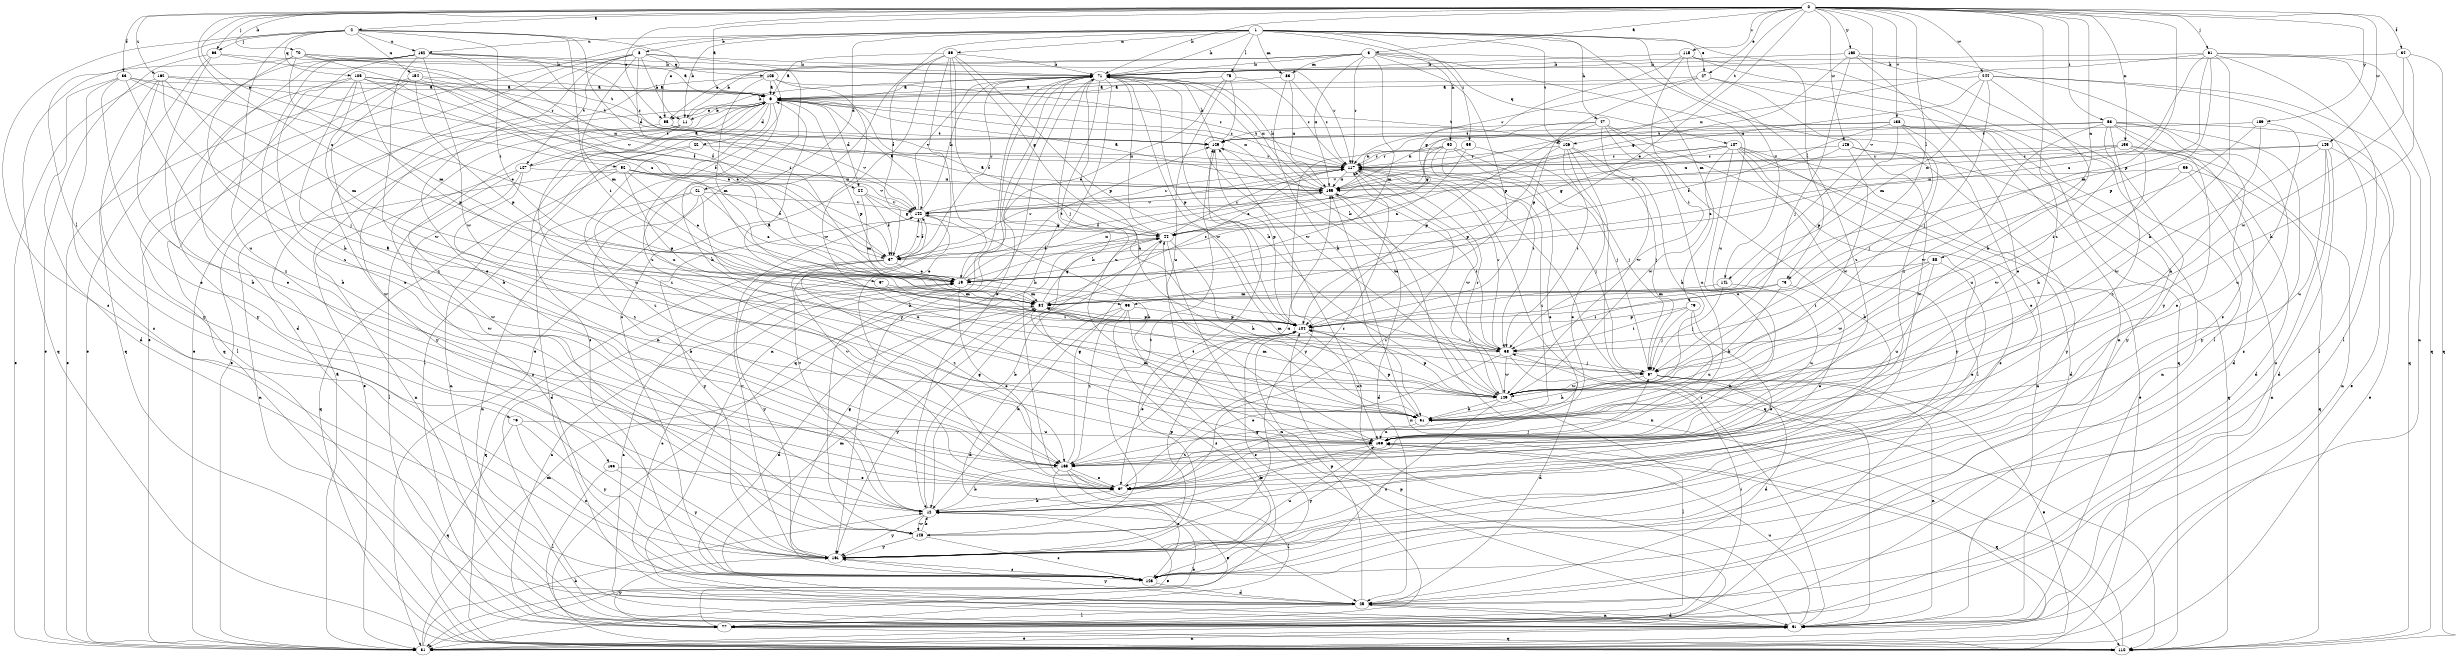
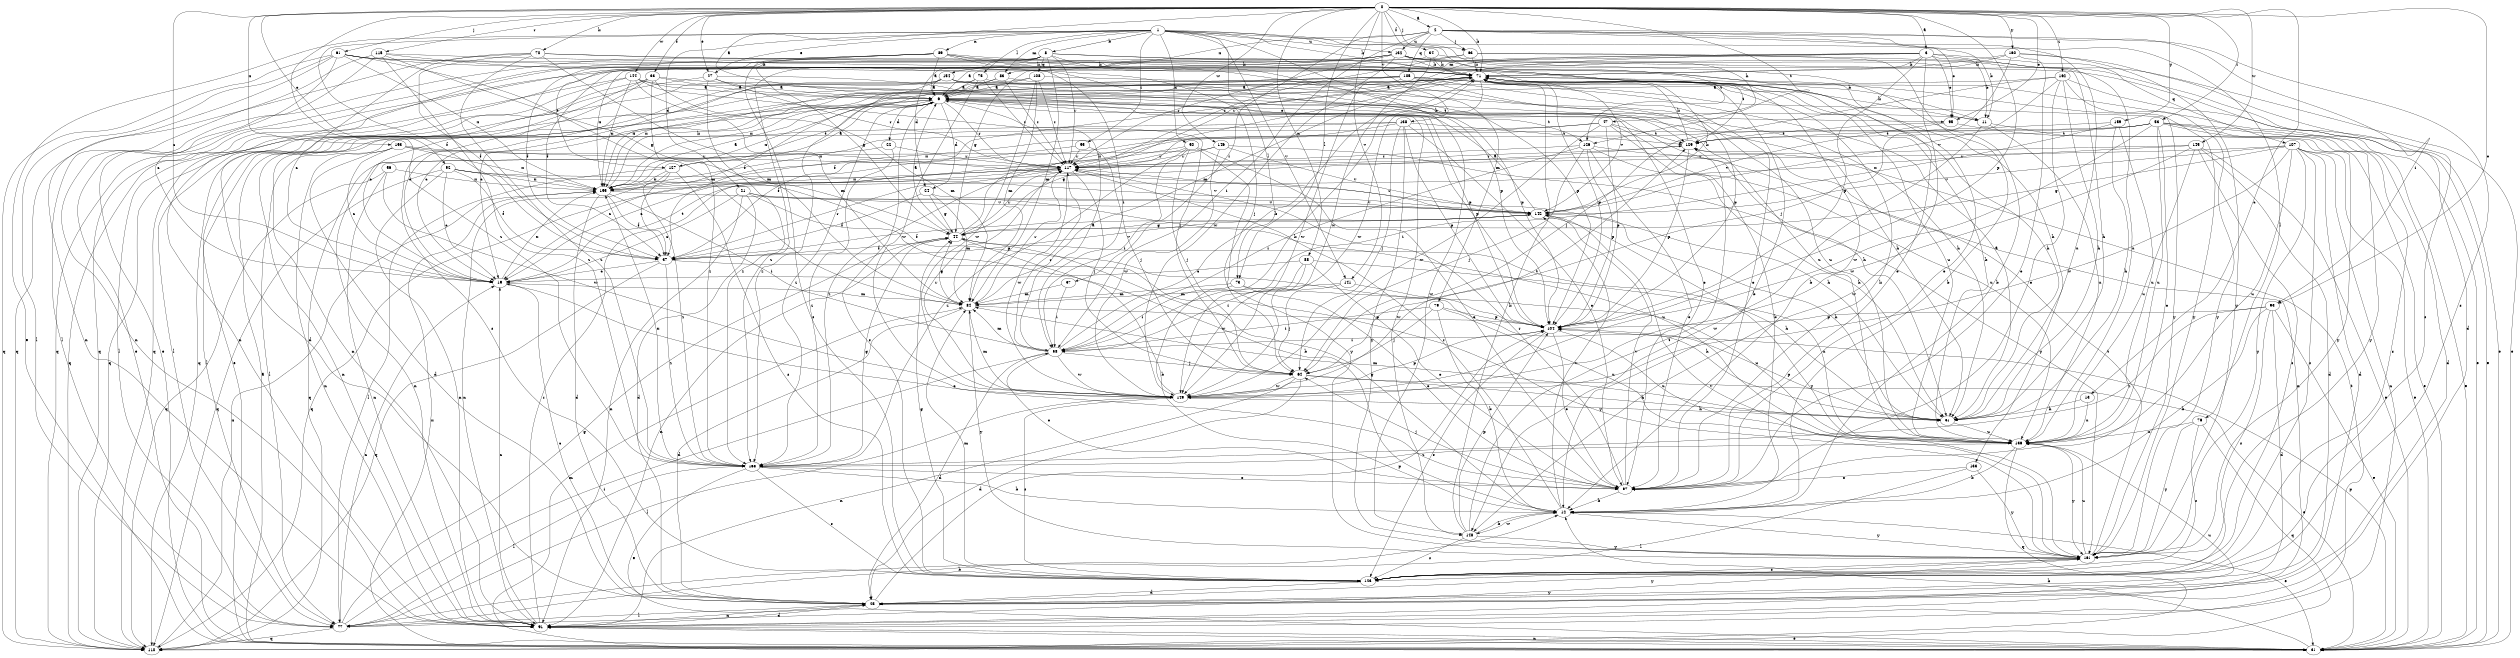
node "244": label "244" -> "144"
edge "8" -> "37": added, label "f"
node "67": label "67" -> "64"
node "13": added
